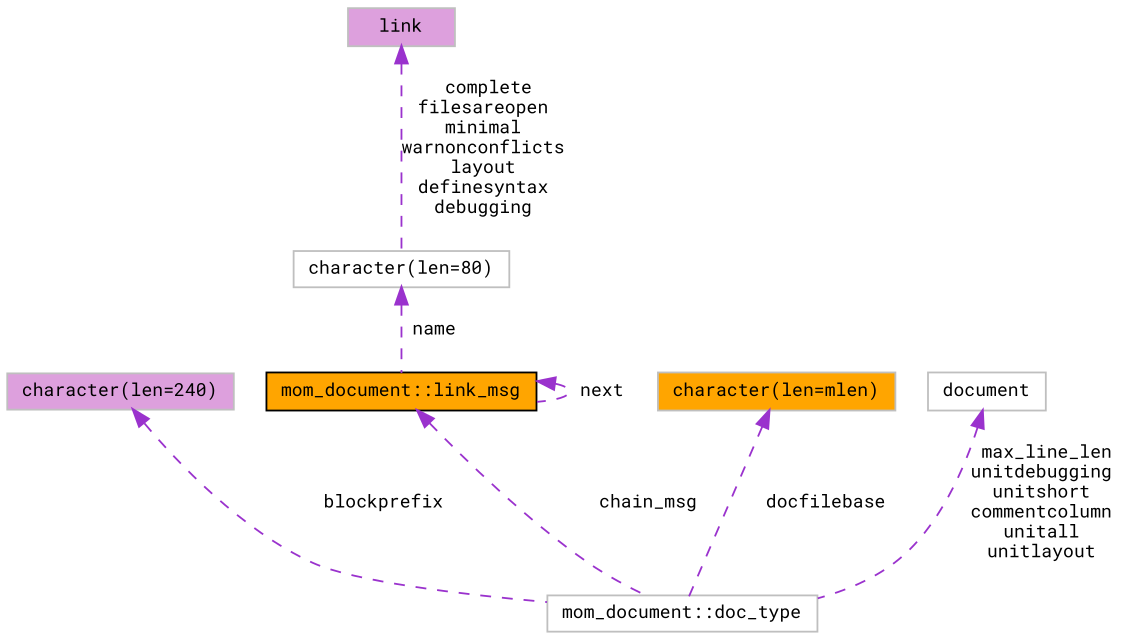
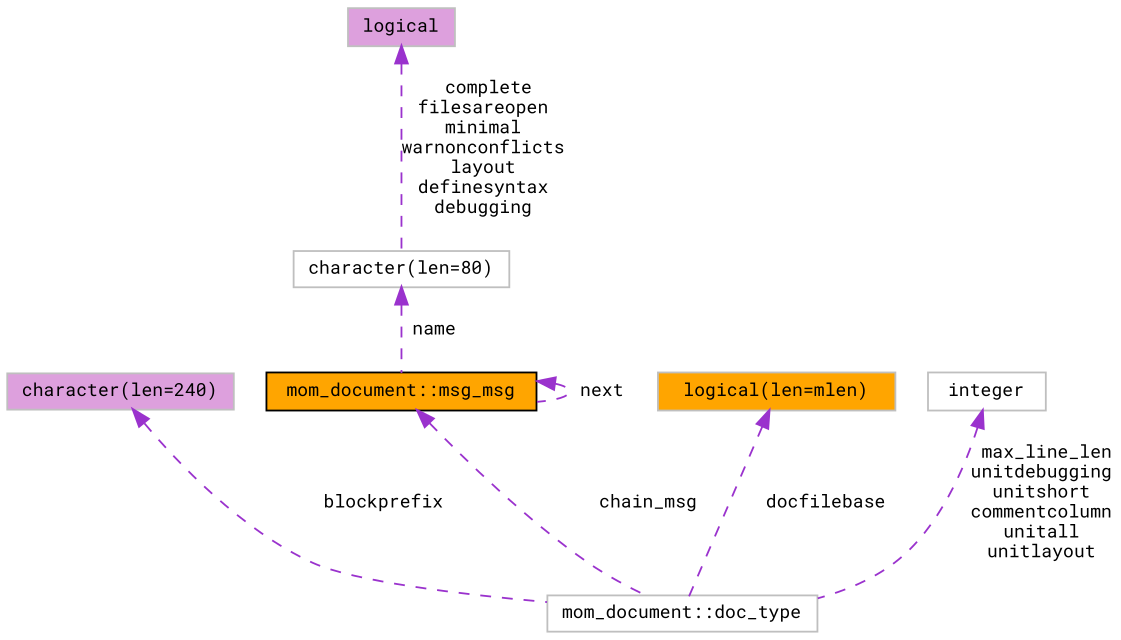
node "link": label "link" -> "logical"
node "mom_document::link_msg": label "mom_document::link_msg" -> "mom_document::msg_msg"
node "character(len=mlen)": label "character(len=mlen)" -> "logical(len=mlen)"
node "document": label "document" -> "integer"
